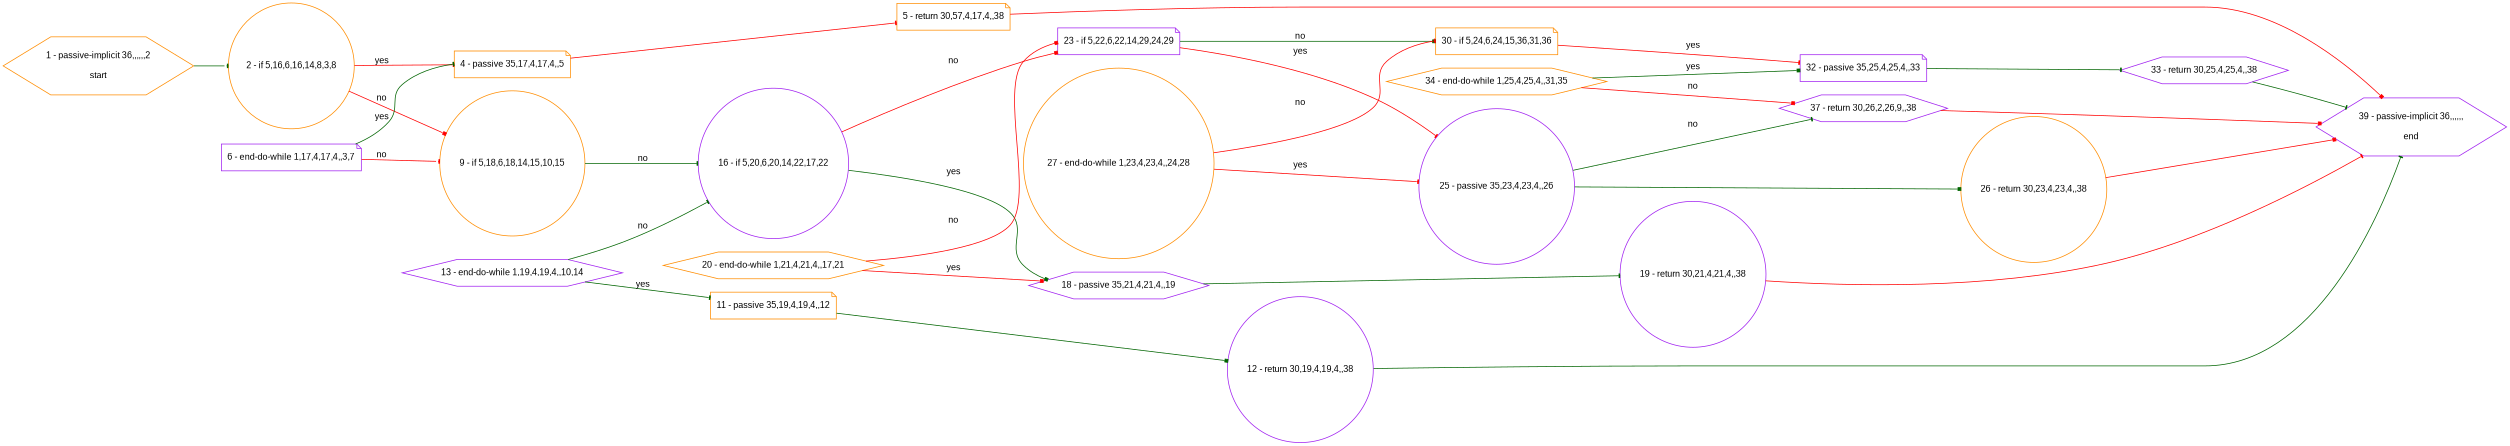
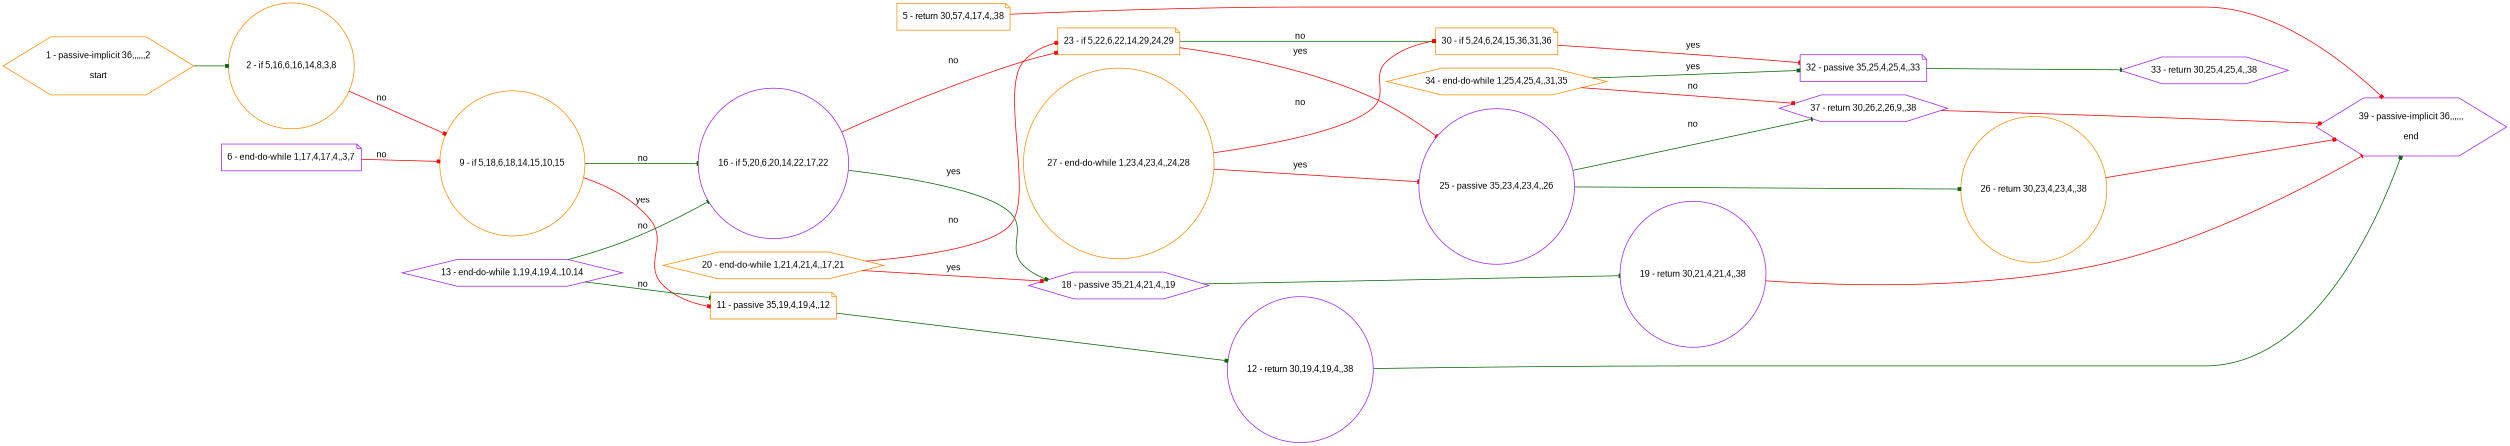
node "23 - if 5,22,6,22,14,29,24,29": color purple -> darkorange
node "4 - passive 35,17,4,17,4,,5": removed
edge "1 - passive-implicit 36,,,,,,2 start" -> "2 - if 5,16,6,16,14,8,3,8": arrowhead tee -> box
edge "33 - return 30,25,4,25,4,,38" -> "39 - passive-implicit 36,,,,,, end": removed
edge "27 - end-do-while 1,23,4,23,4,,24,28" -> "30 - if 5,24,6,24,15,36,31,36": arrowhead tee -> box
edge "6 - end-do-while 1,17,4,17,4,,3,7" -> "9 - if 5,18,6,18,14,15,10,15": arrowhead tee -> box
edge "9 - if 5,18,6,18,14,15,10,15" -> "11 - passive 35,19,4,19,4,,12": added, label "yes"
edge "13 - end-do-while 1,19,4,19,4,,10,14" -> "11 - passive 35,19,4,19,4,,12": label "yes" -> "no"
edge "12 - return 30,19,4,19,4,,38" -> "39 - passive-implicit 36,,,,,, end": arrowhead tee -> box
